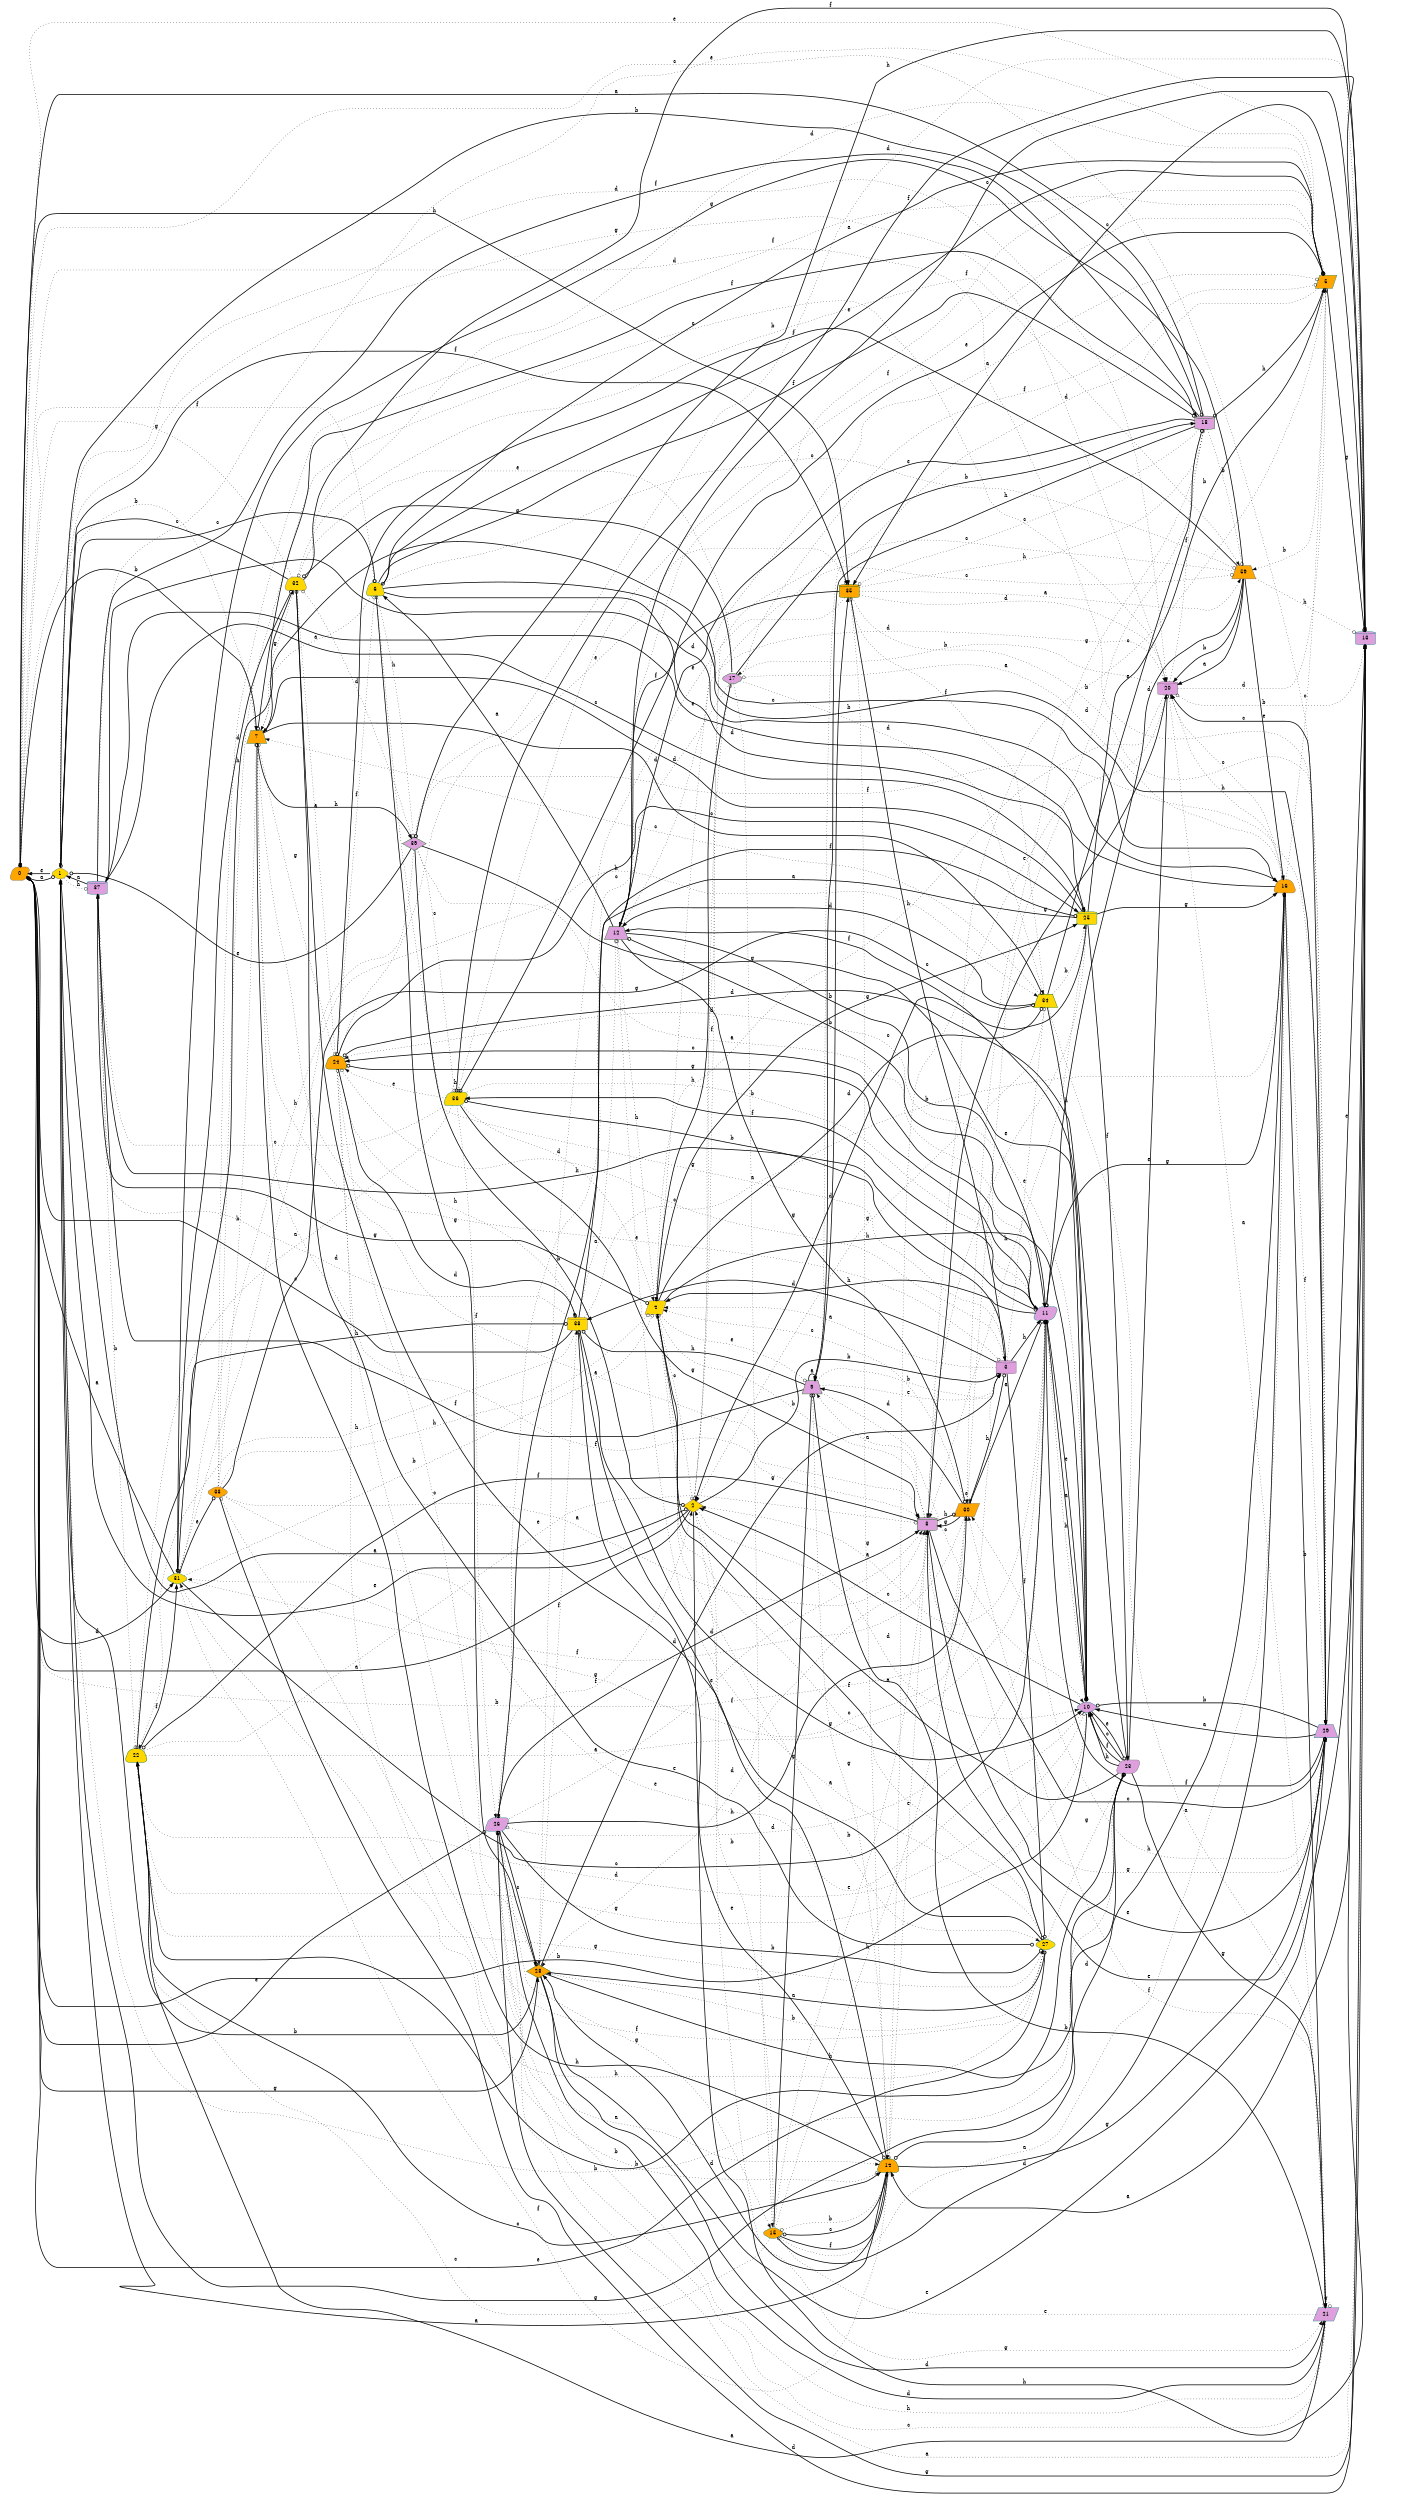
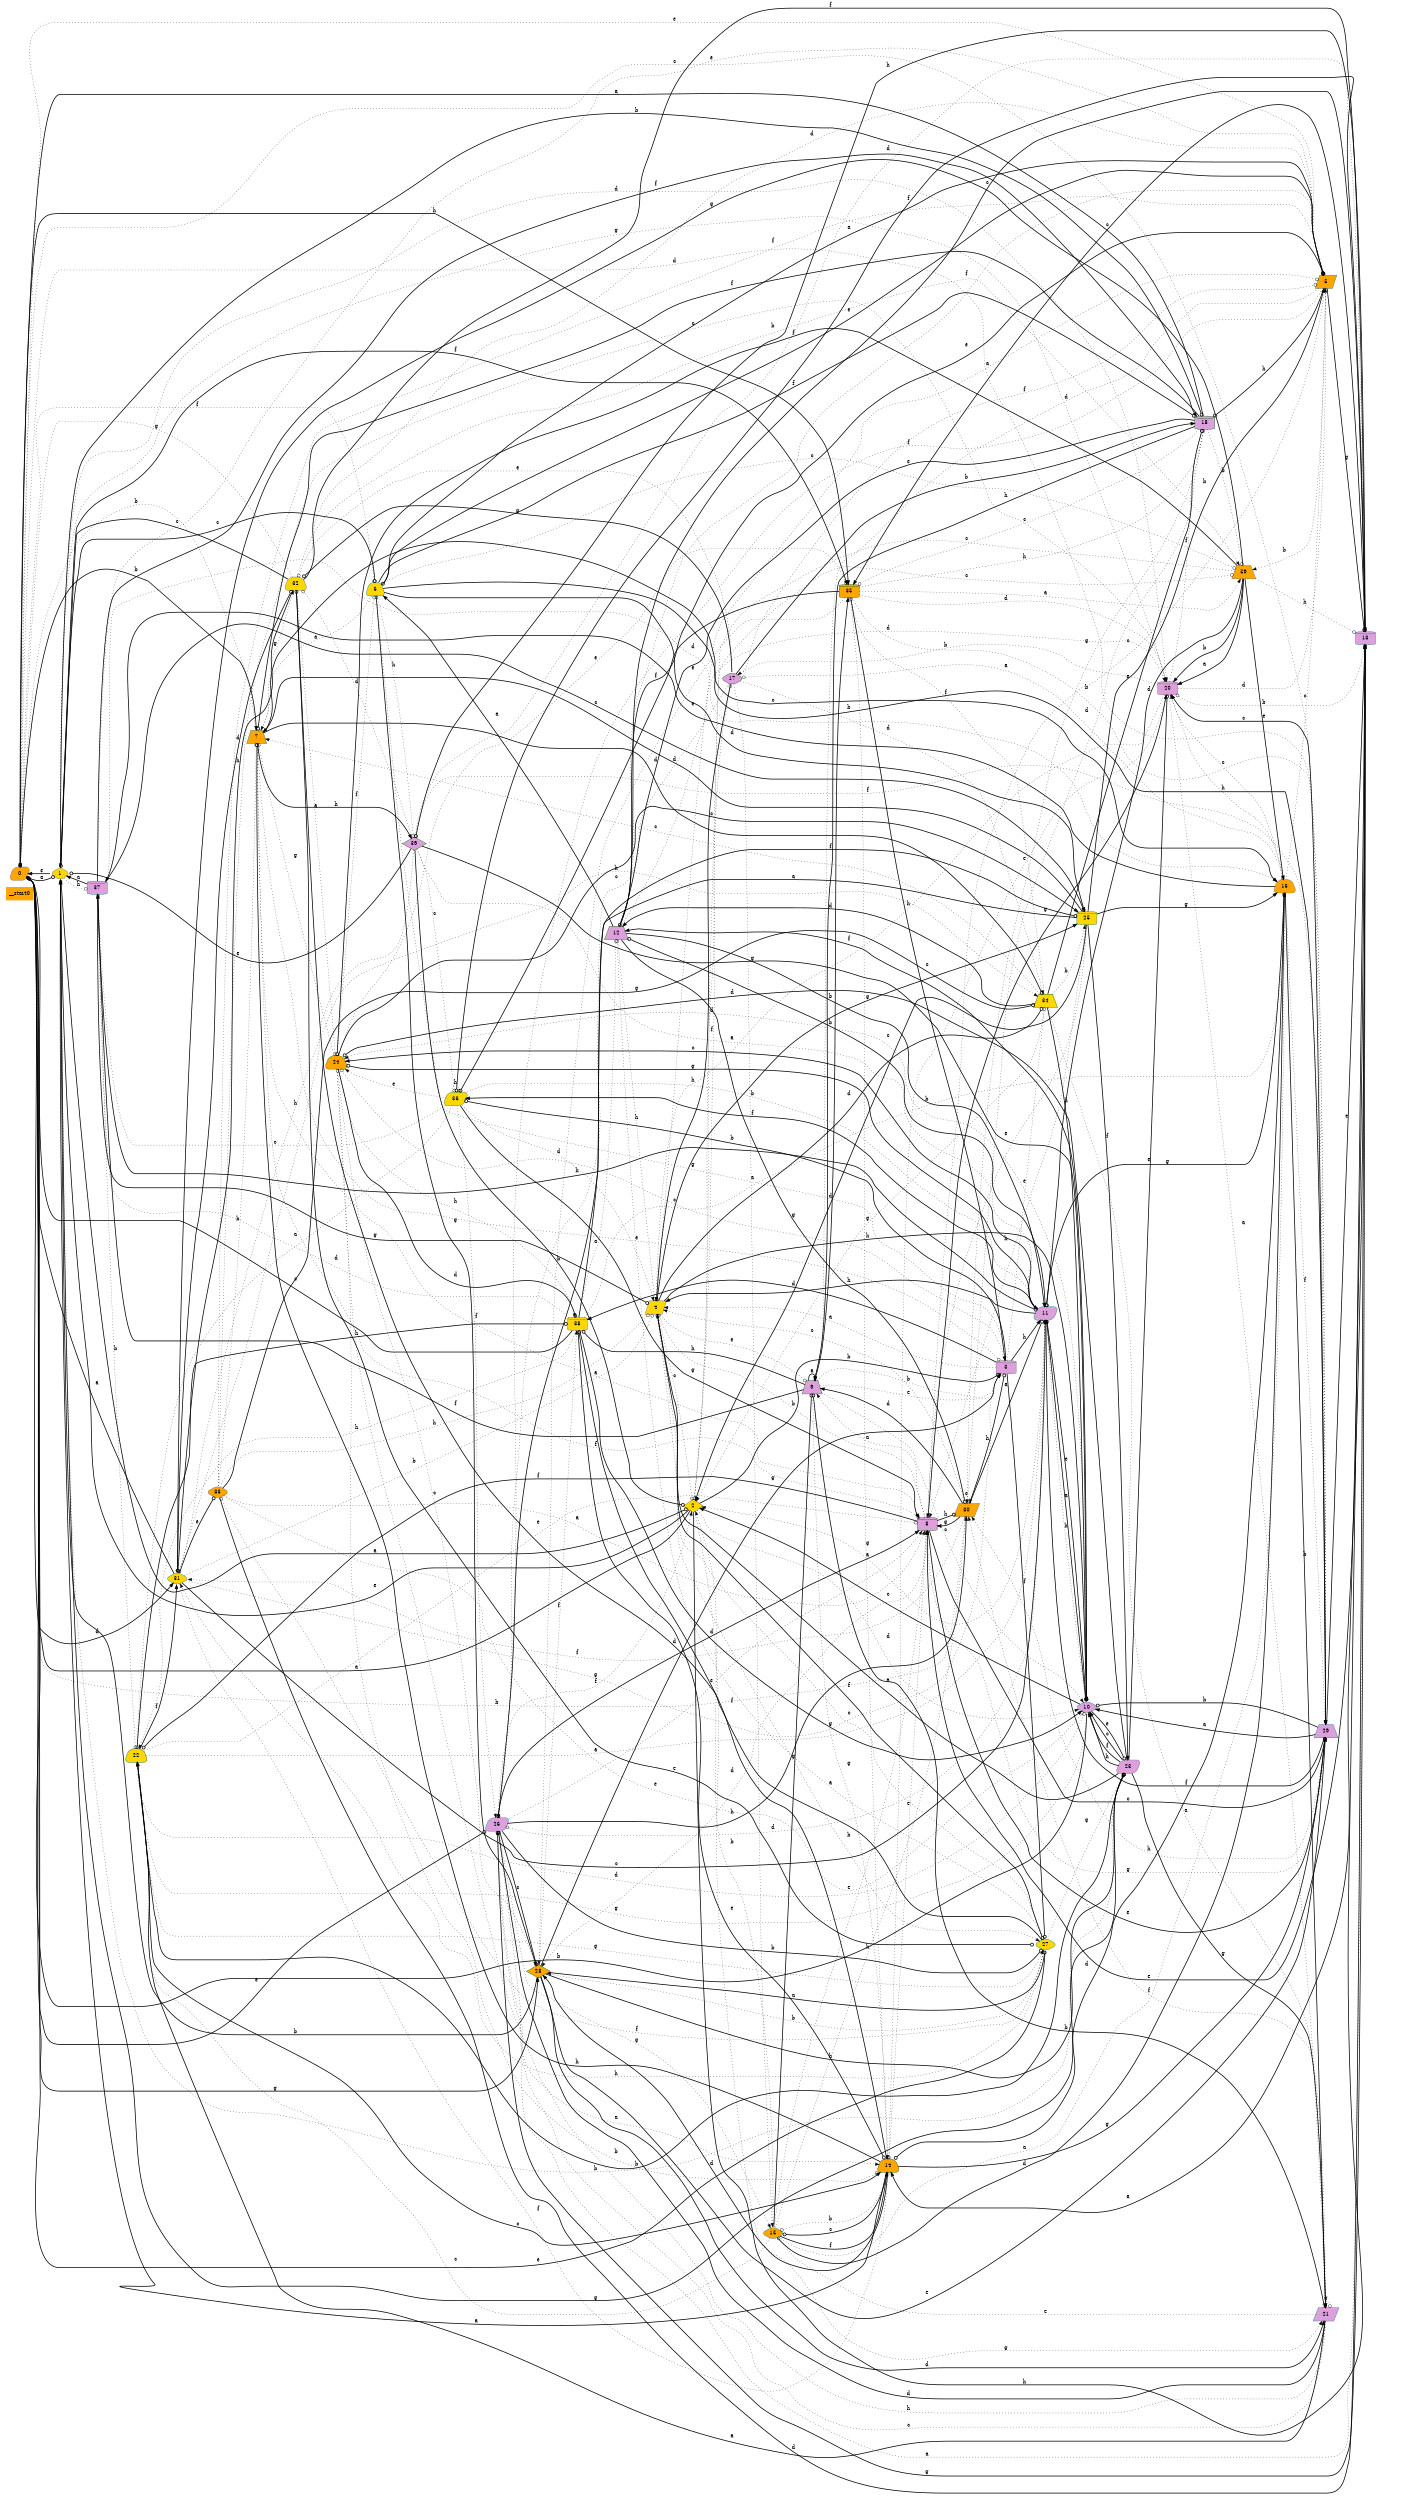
edge "5" -> "36": now "5" -> "26"
edge "18" -> "12": arrowhead normal -> odot
edge "37" -> "16": style bold -> dotted
node "__start0": added
